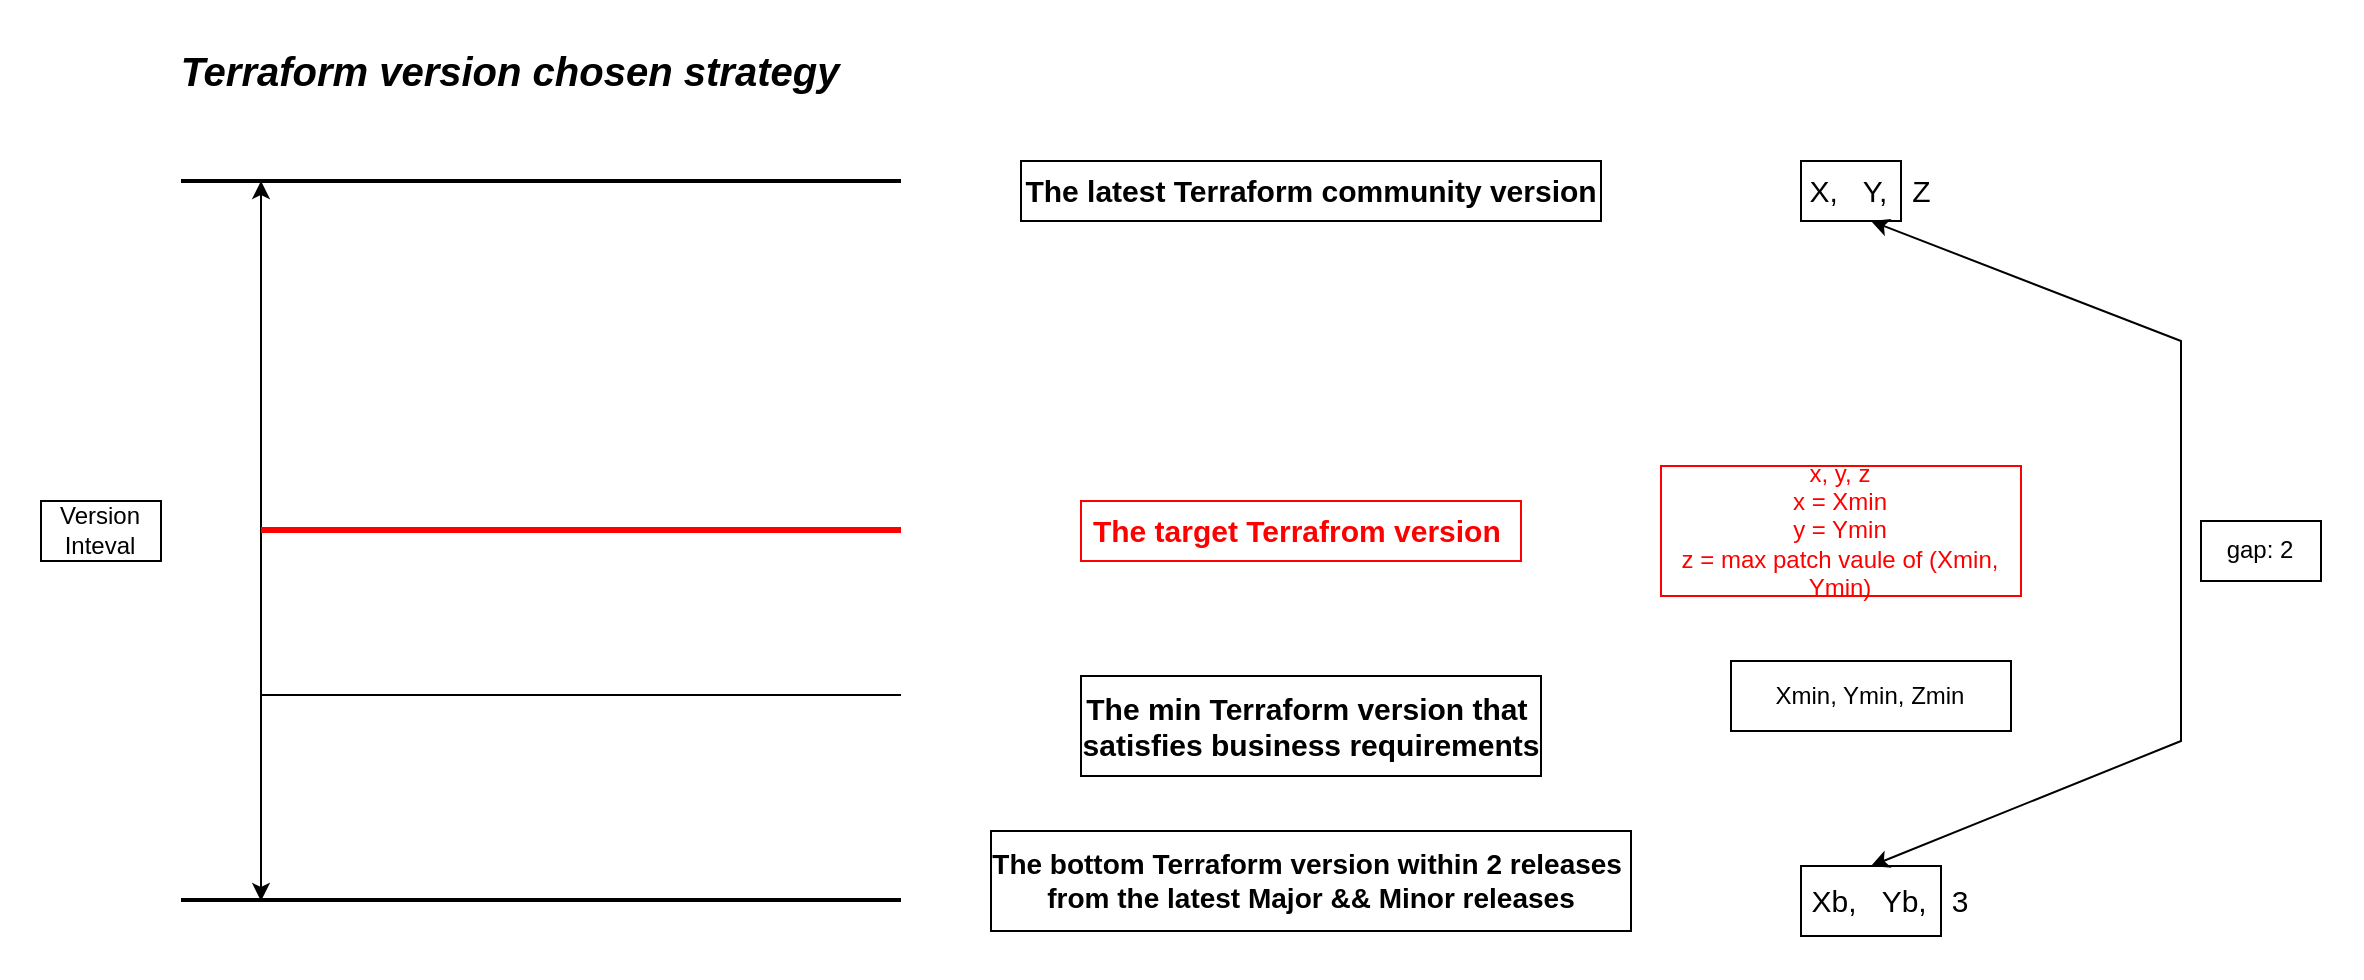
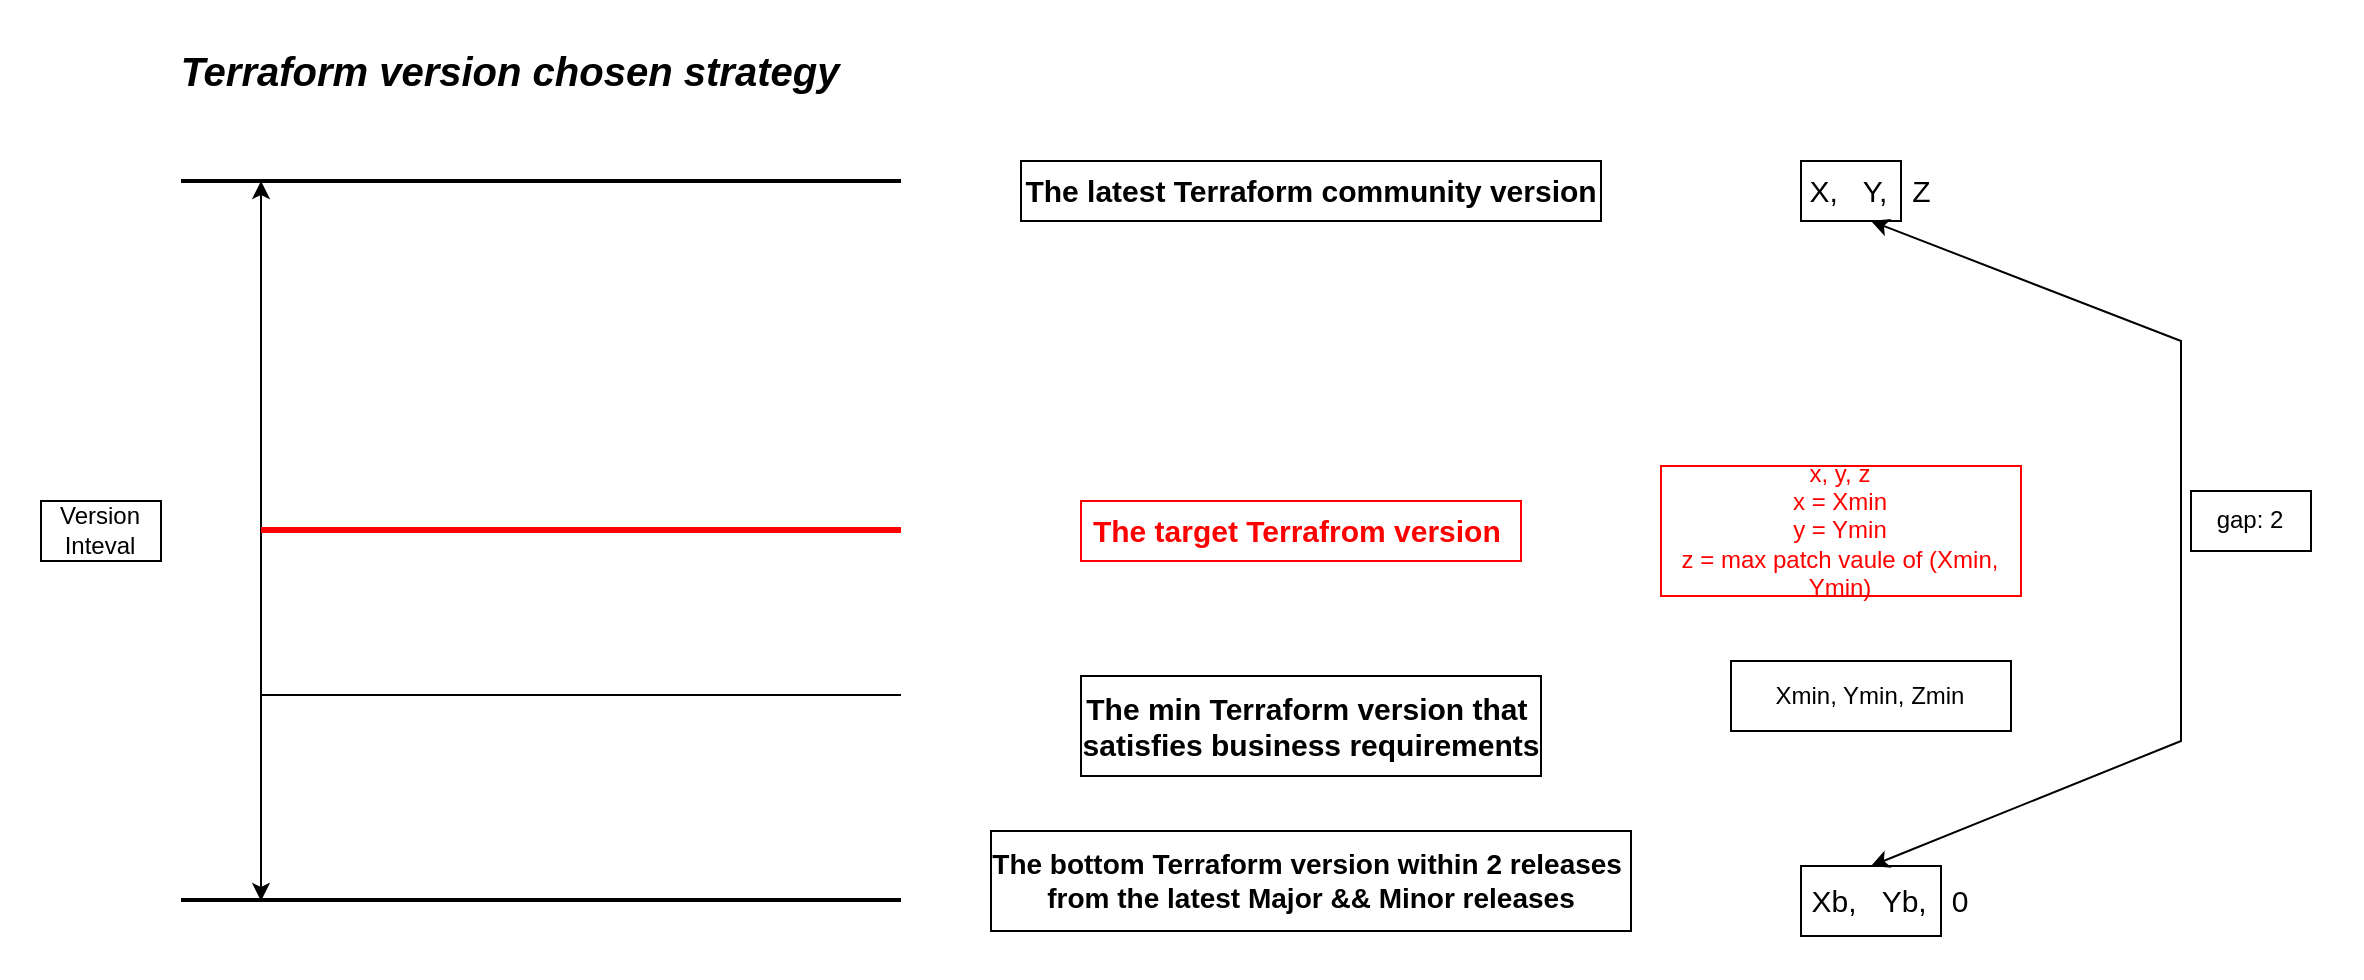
node "gap: 2": moved (2261, 551) -> (2251, 521)
node "Xb, Yb, 3": label "Xb, Yb, 3" -> "Xb, Yb, 0"
